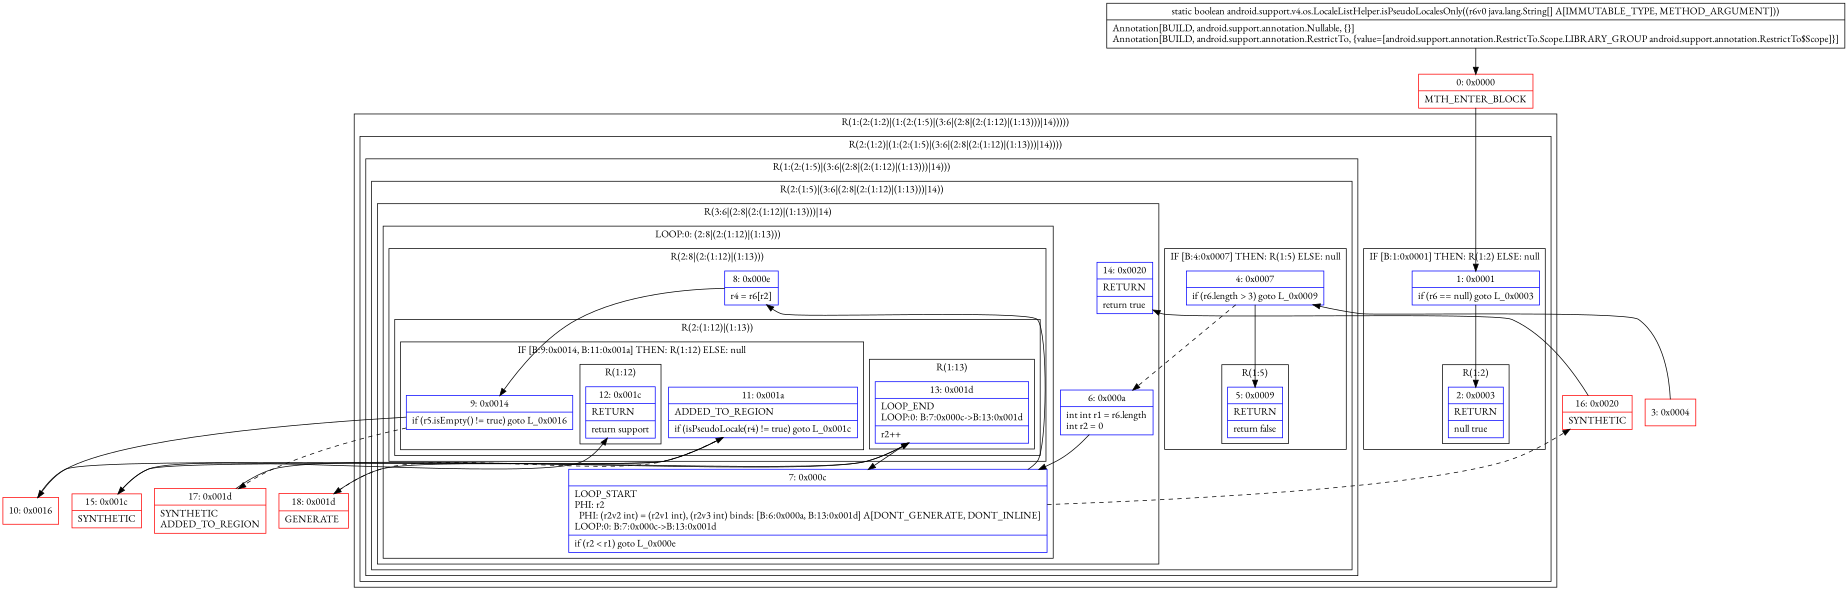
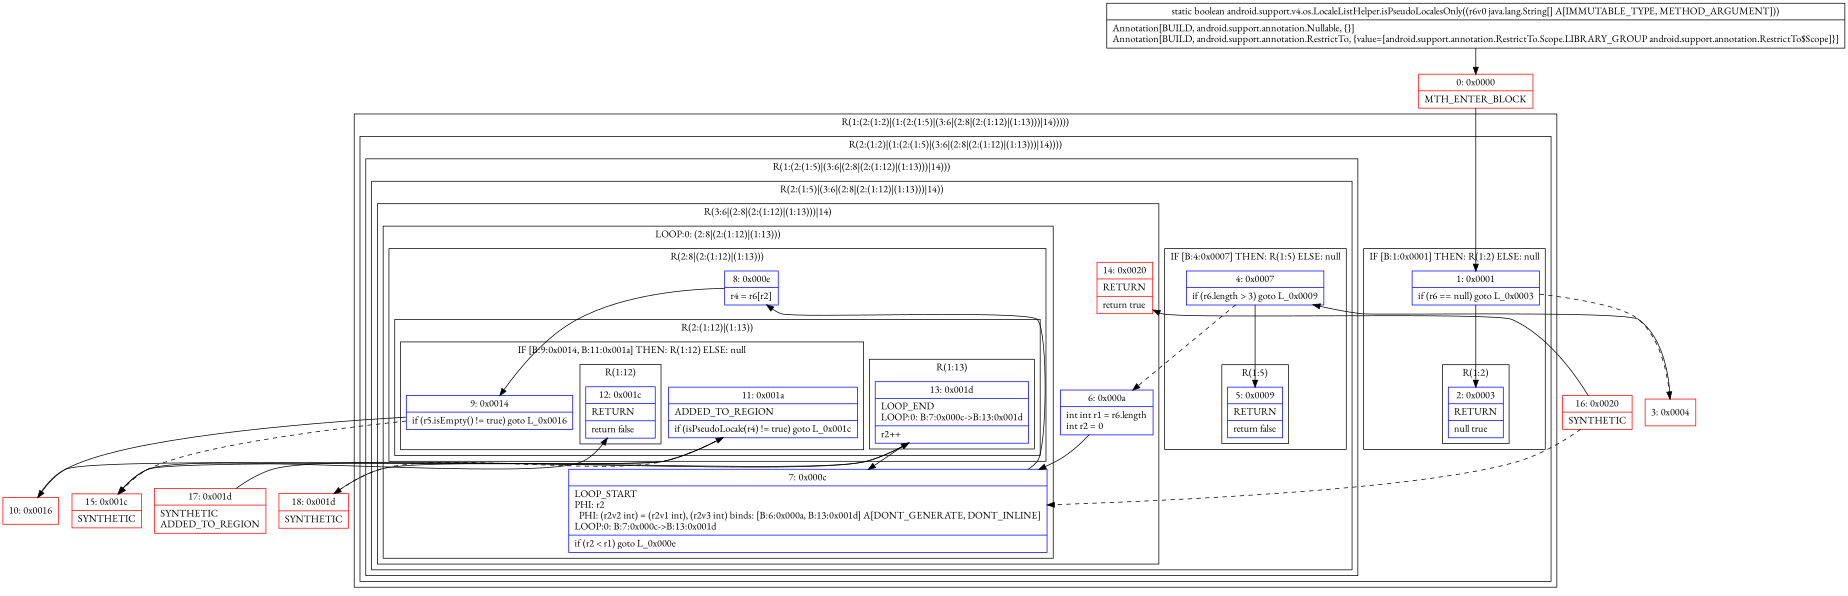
node "14: 0x0020": color blue -> red
edge "1: 0x0001" -> "3: 0x0004": added
node "12: 0x001c": text "return support" -> "return false"
edge "9: 0x0014" -> "17: 0x001d": now "9: 0x0014" -> "15: 0x001c"
edge "7: 0x000c" -> "16: 0x0020": reversed
node "18: 0x001d": text "GENERATE" -> "SYNTHETIC"
